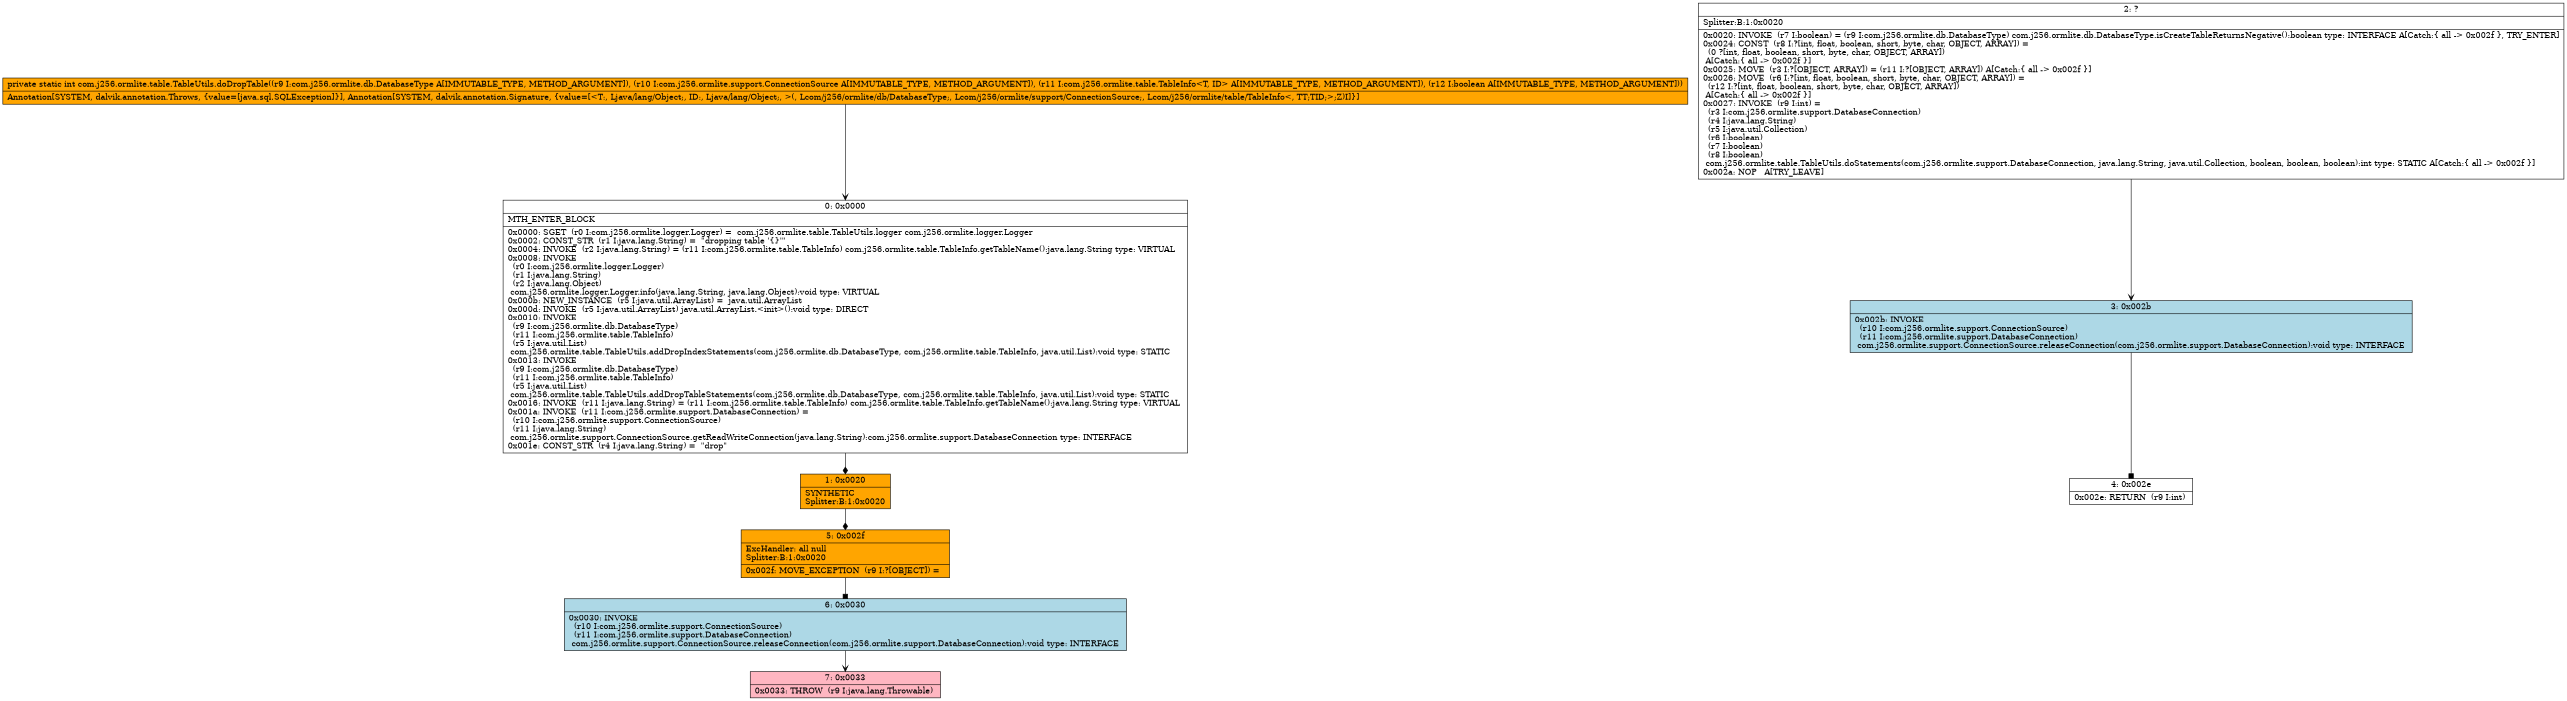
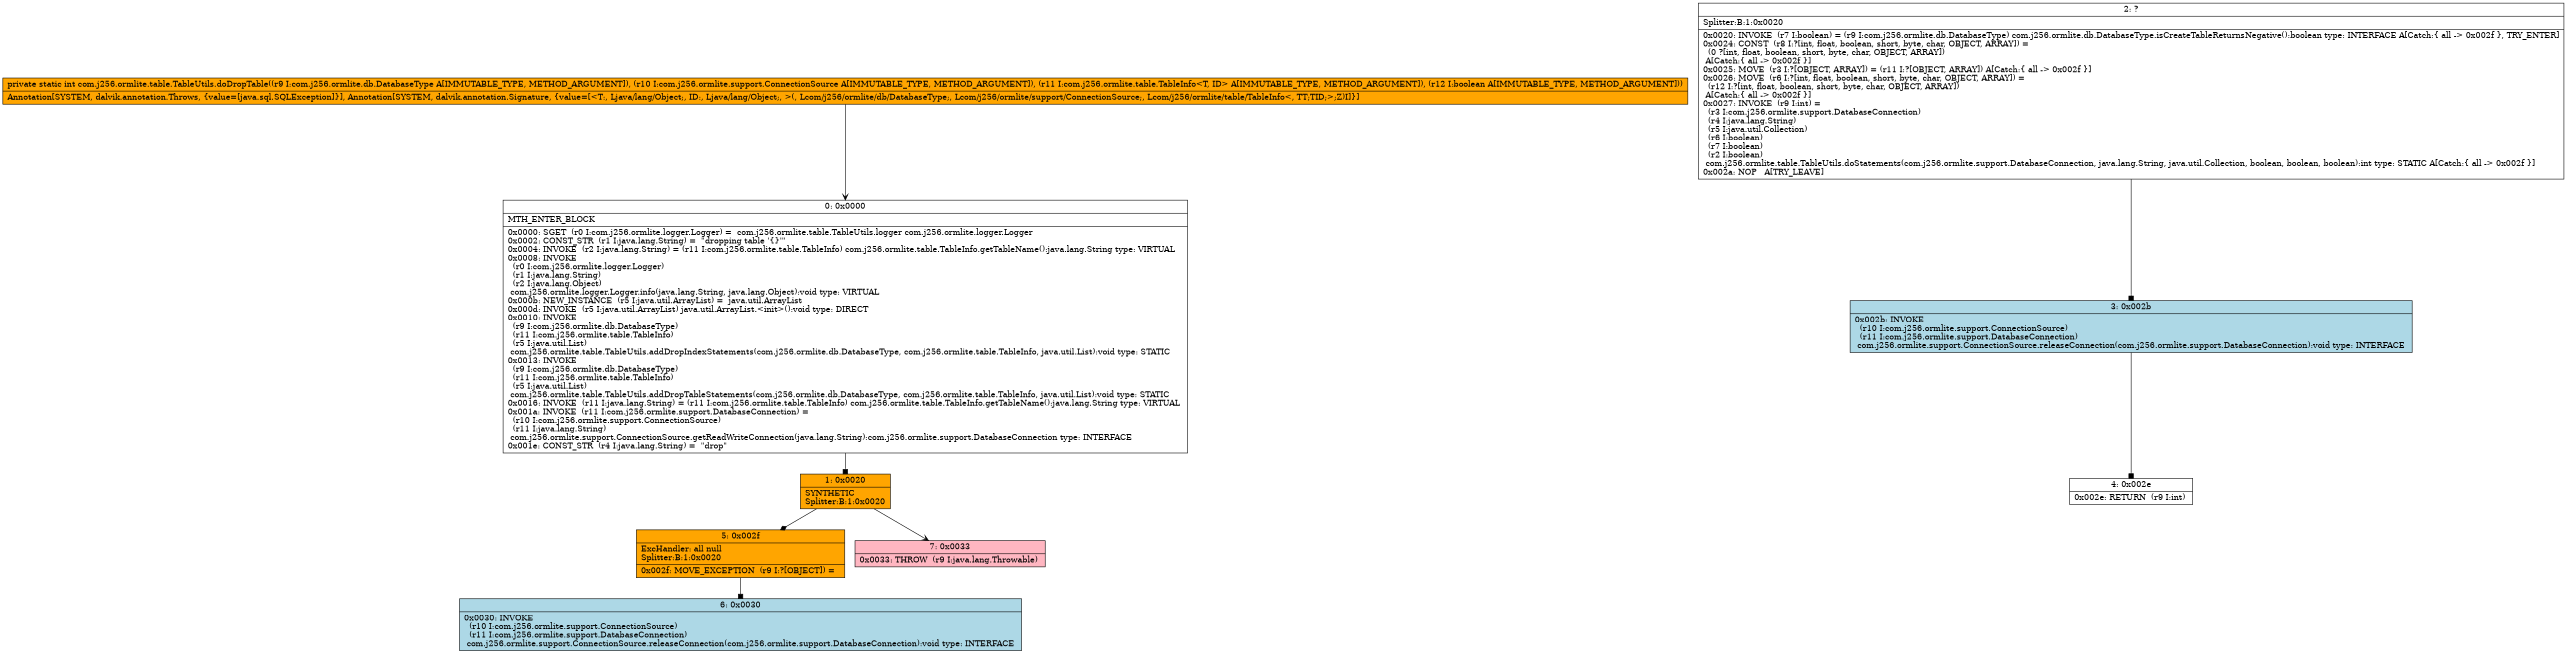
node "2: ?": text "(r8 I:boolean)" -> "(r2 I:boolean)"
edge "2: ?" -> "3: 0x002b": arrowhead vee -> box
edge "0: 0x0000" -> "1: 0x0020": arrowhead diamond -> box
edge "6: 0x0030" -> "7: 0x0033": now "1: 0x0020" -> "7: 0x0033"
